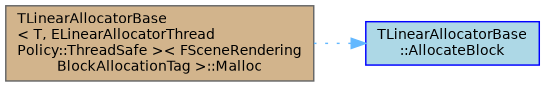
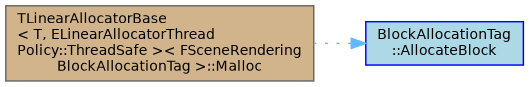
node "TLinearAllocatorBase ::AllocateBlock": label "TLinearAllocatorBase ::AllocateBlock" -> "BlockAllocationTag ::AllocateBlock"
